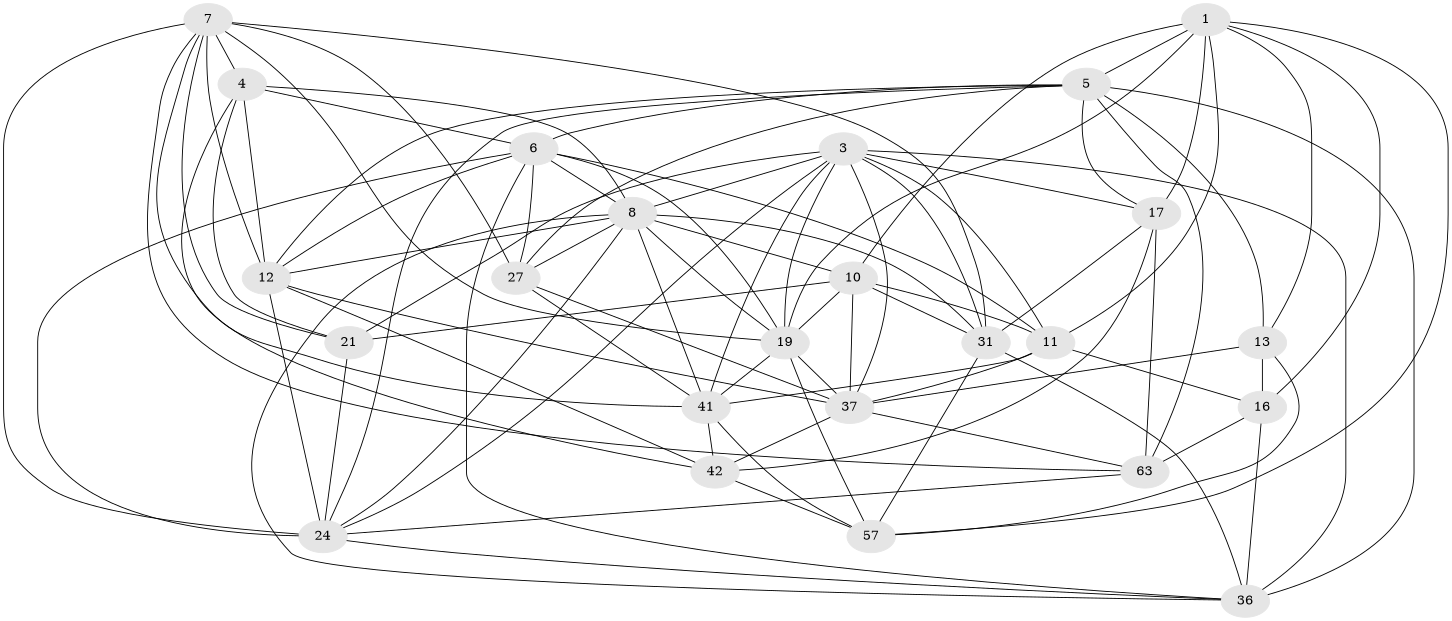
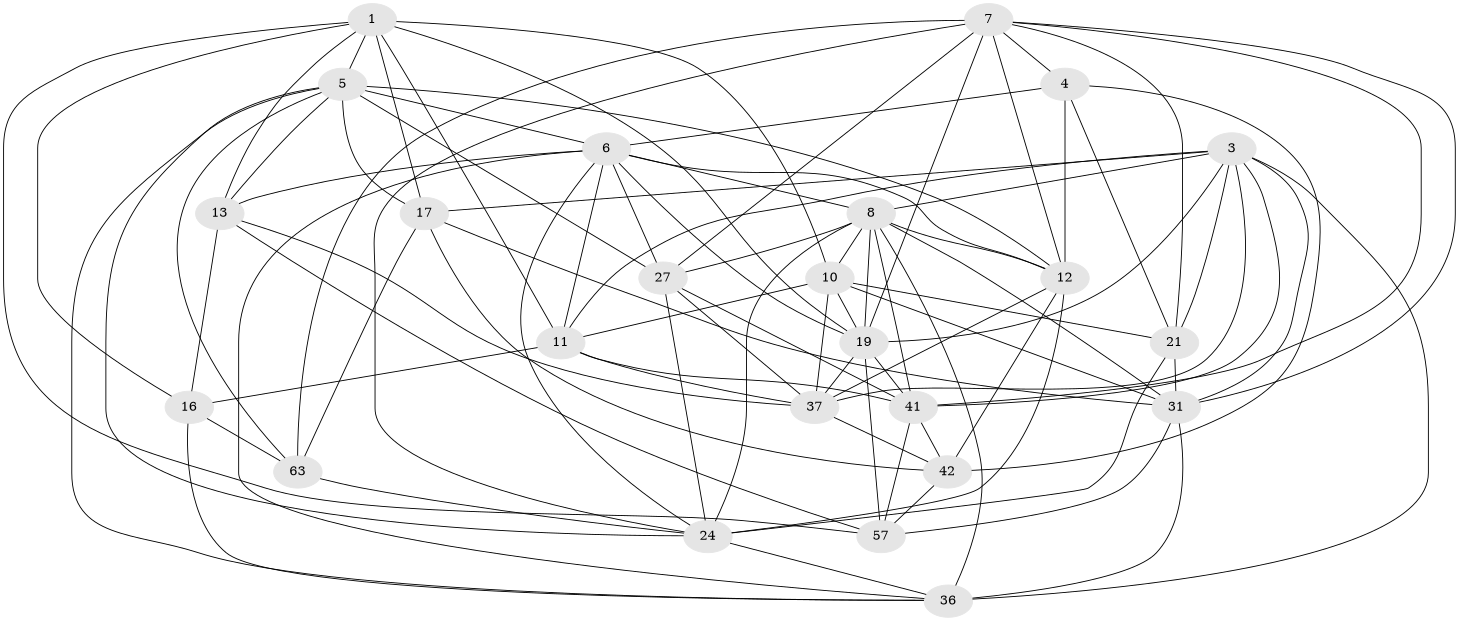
edge "4" -- "8": removed
edge "6" -- "13": added
edge "3" -- "24": now "27" -- "24"
edge "21" -- "31": added
edge "37" -- "63": removed
